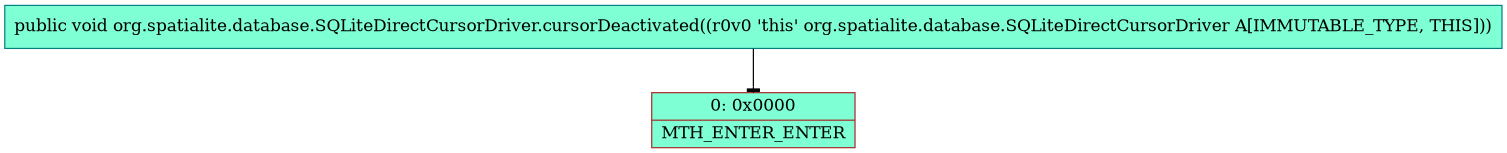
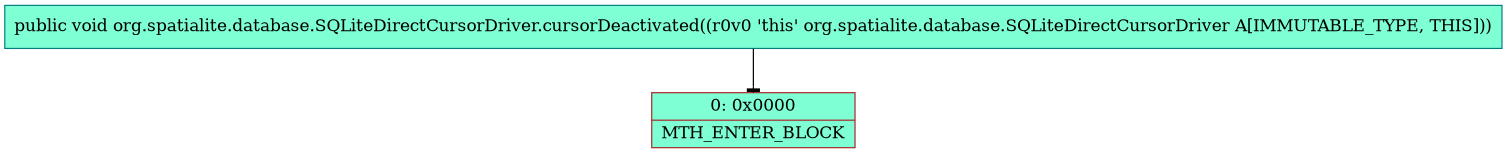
node "0: 0x0000": text "MTH_ENTER_ENTER" -> "MTH_ENTER_BLOCK"
